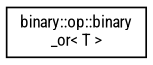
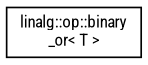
node "binary::op::binary _or< T >": label "binary::op::binary _or< T >" -> "linalg::op::binary _or< T >"
